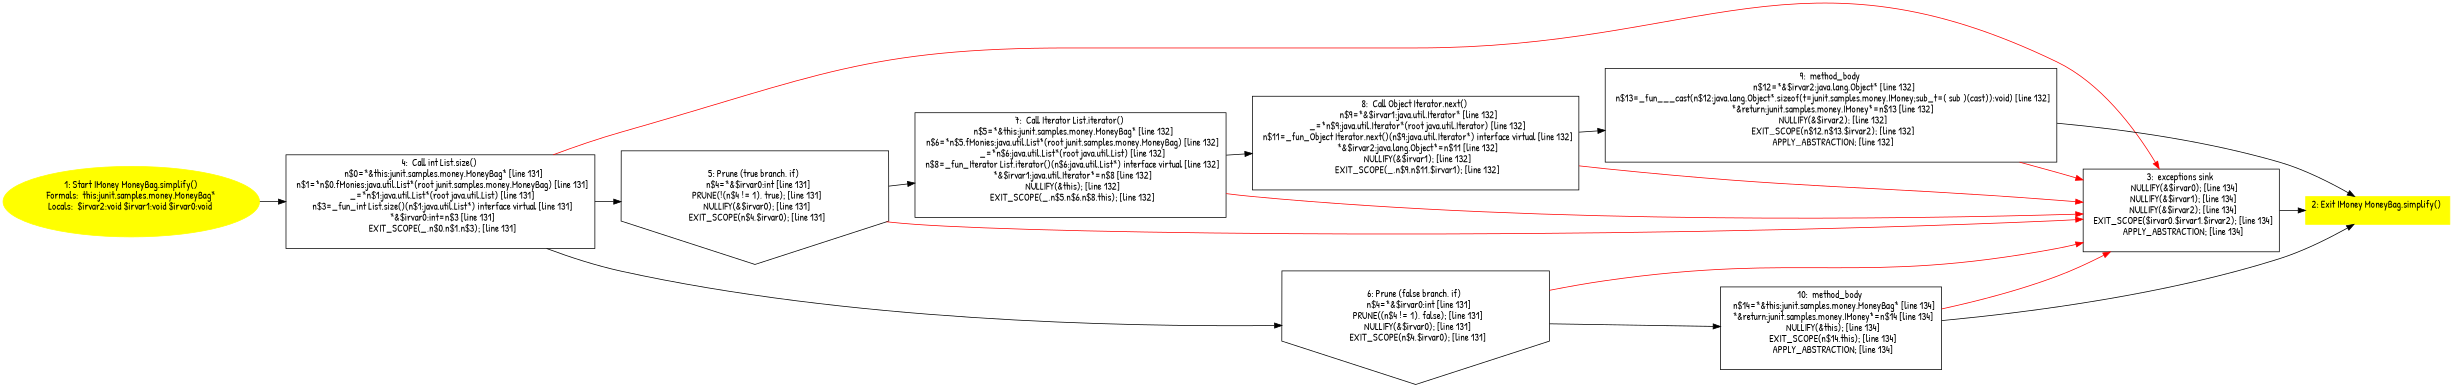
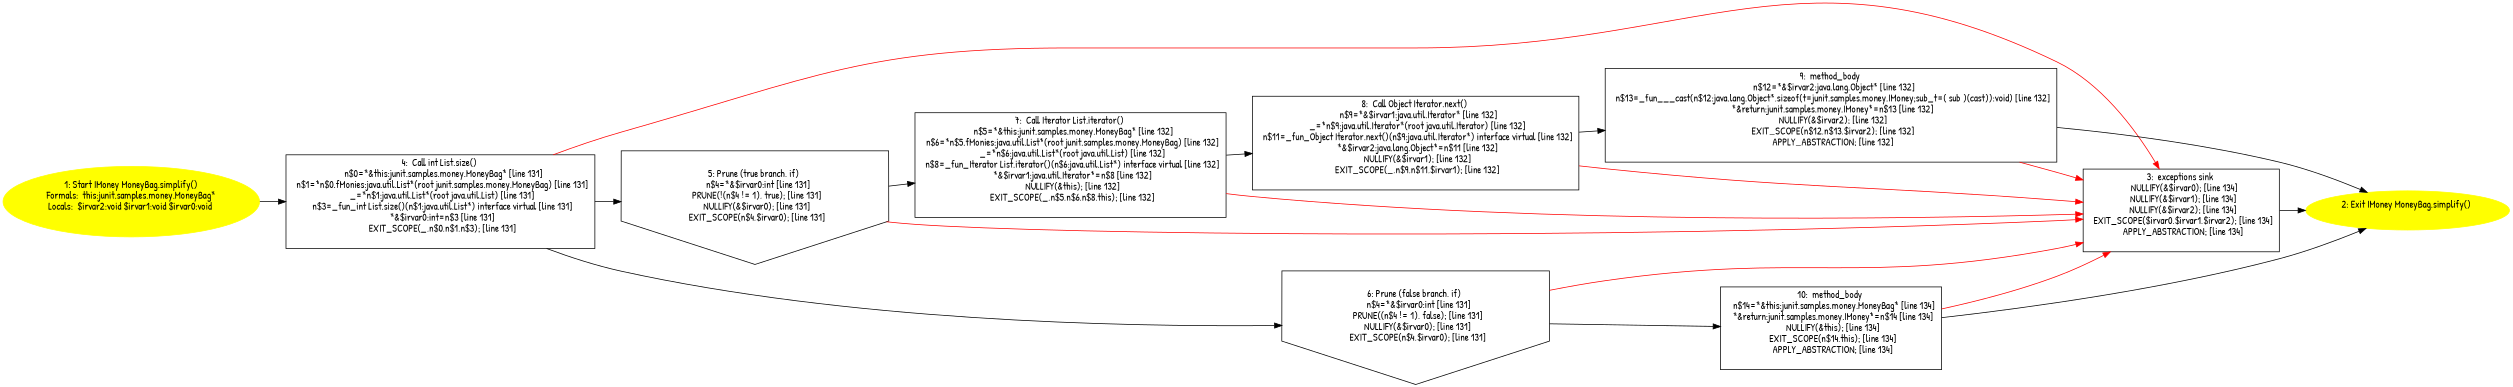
node "2: Exit IMoney MoneyBag.simplify()": shape box -> ellipse
